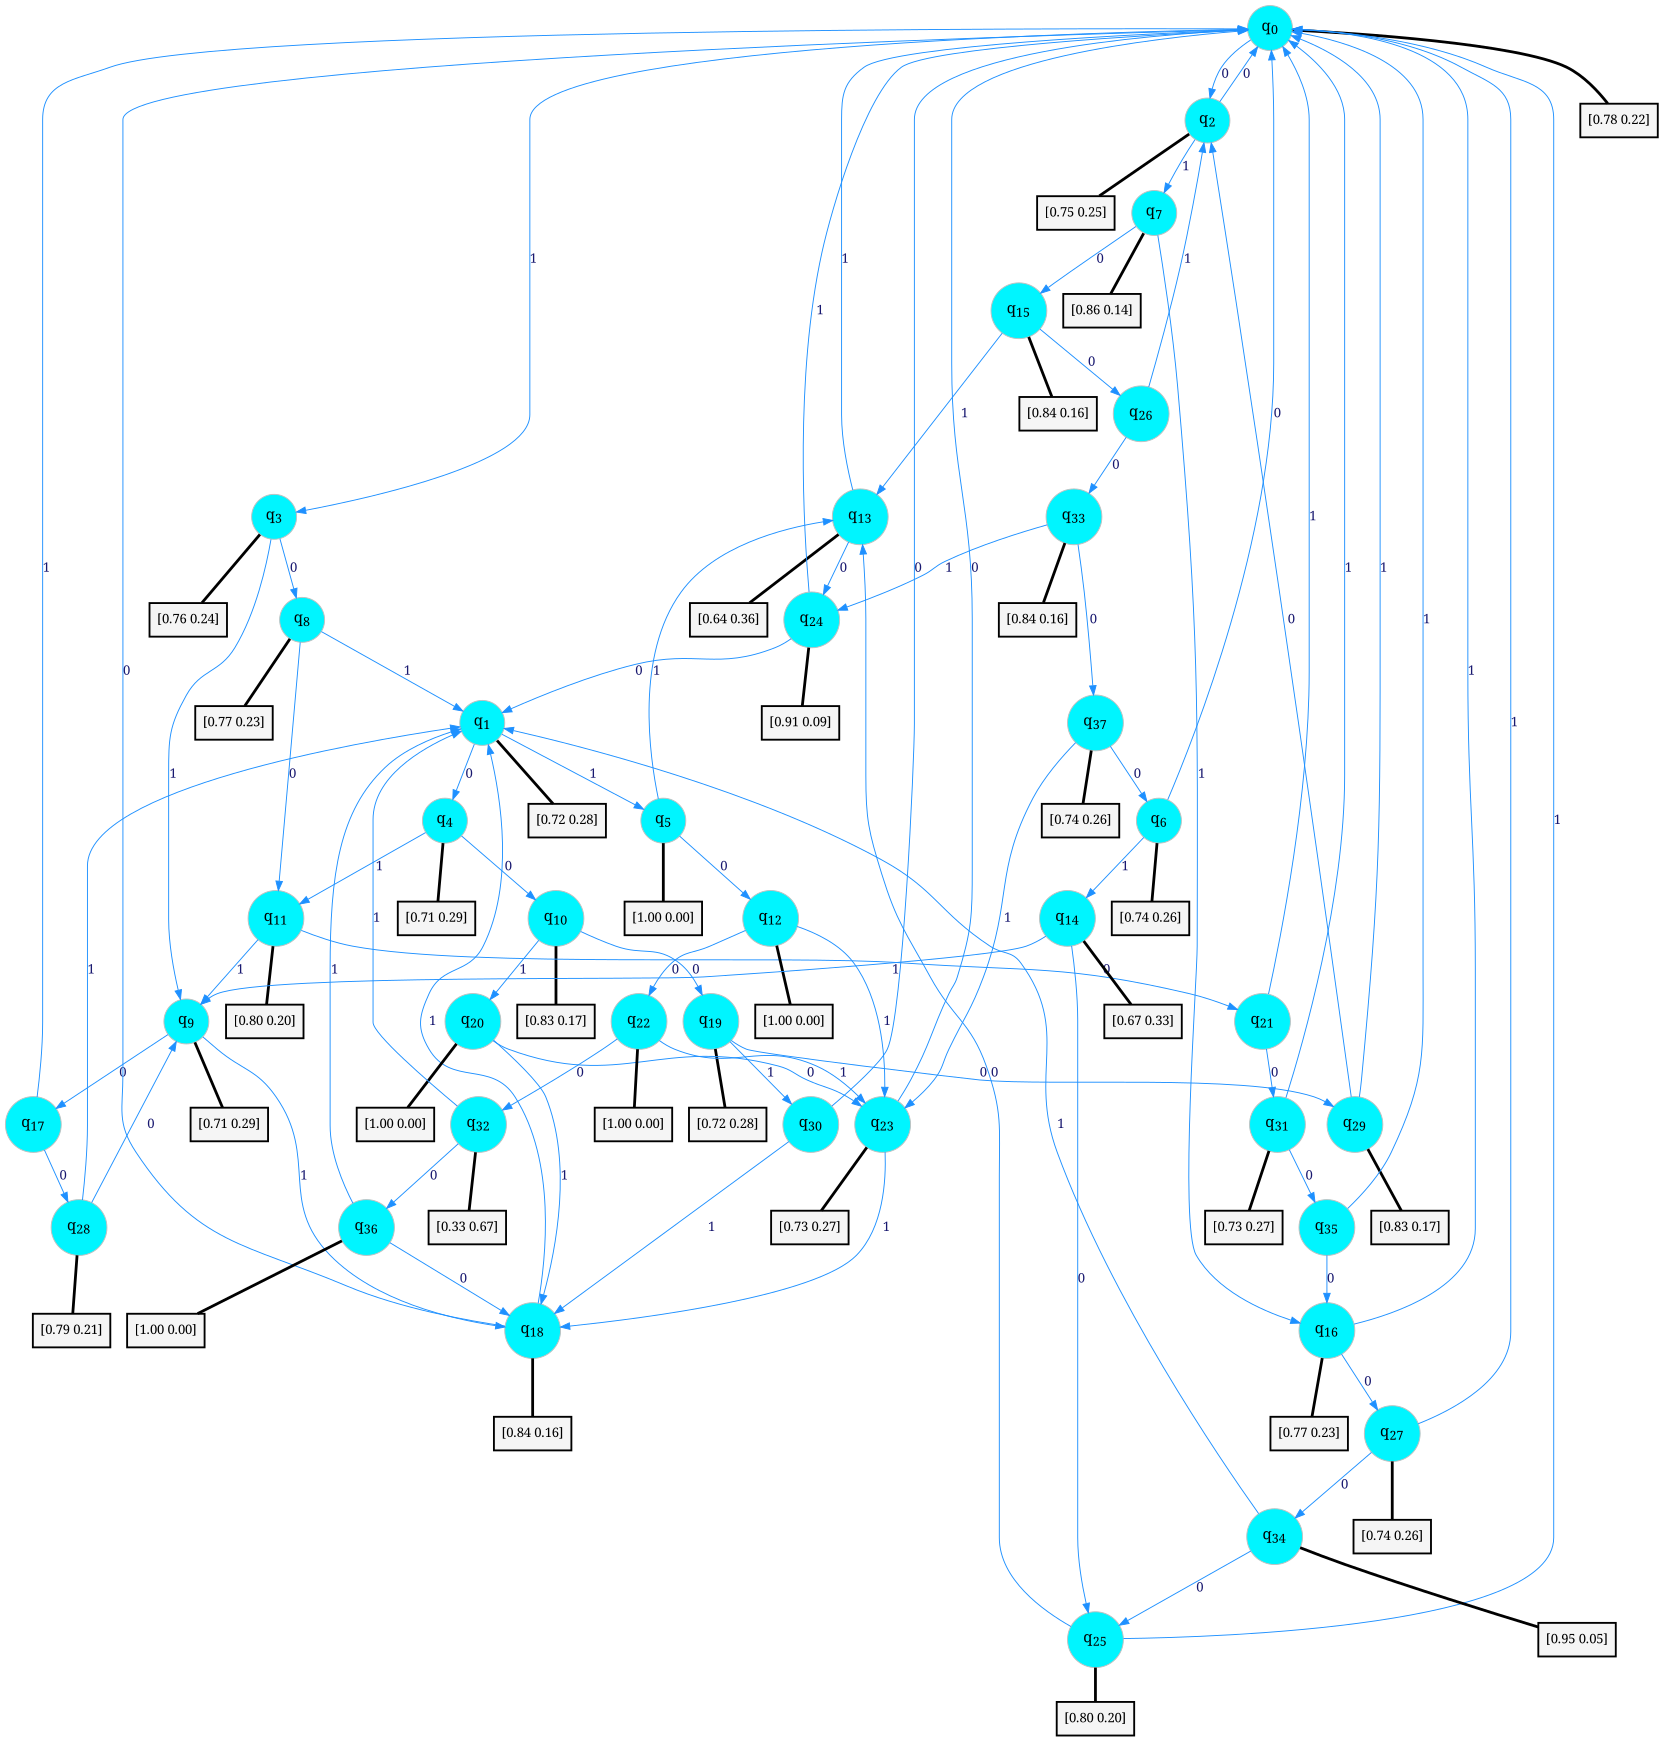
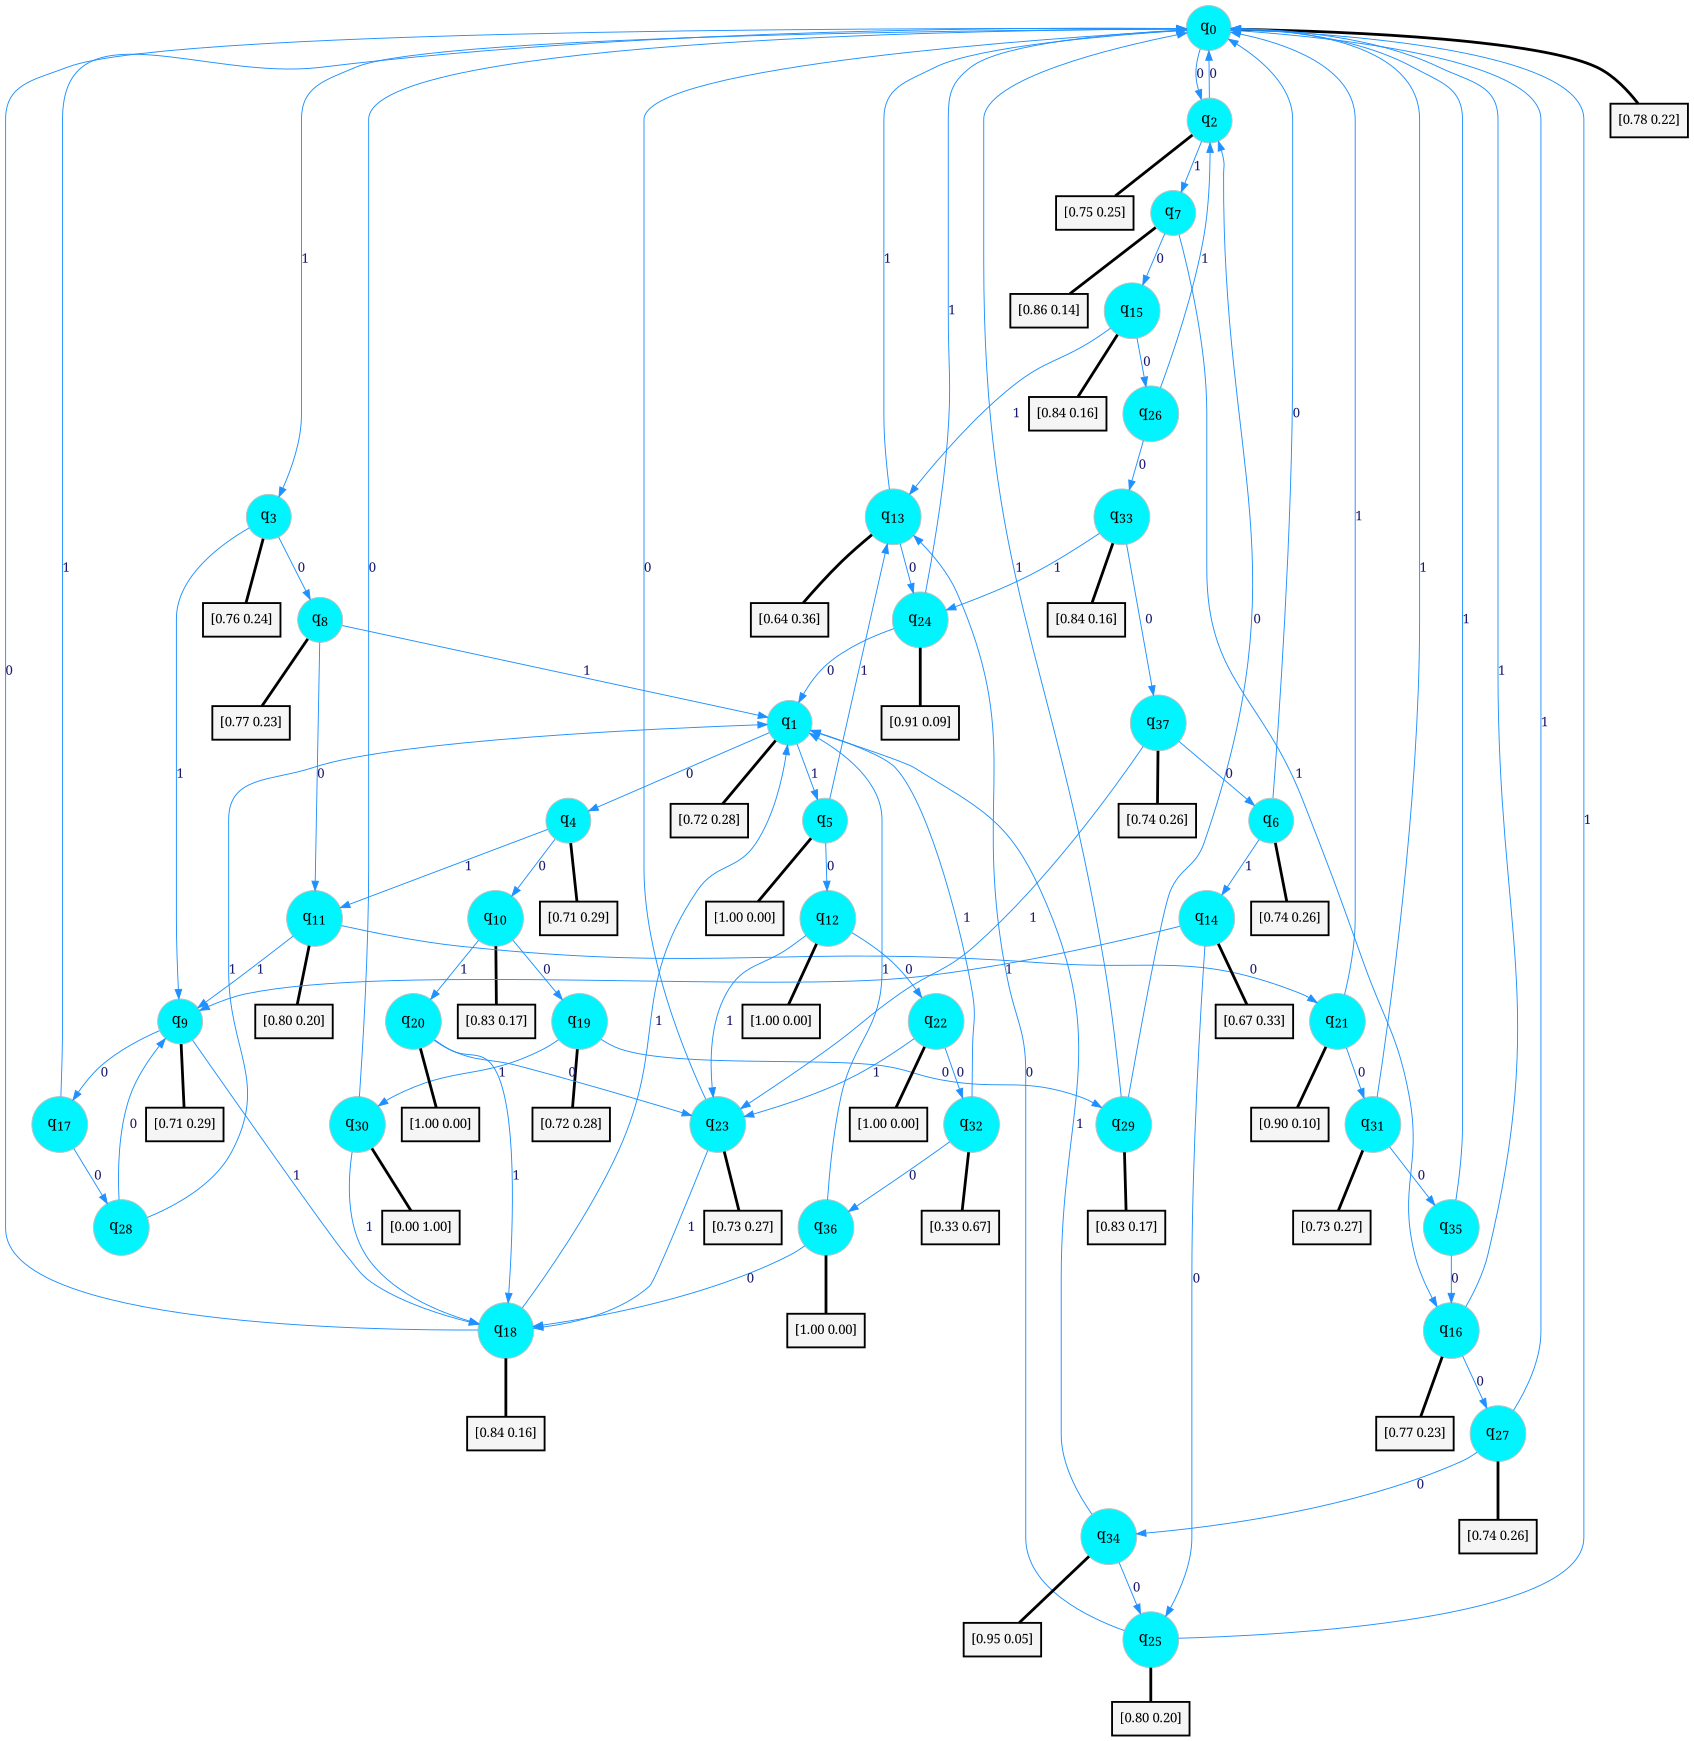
node "[0.90 0.10]": added
node "[0.00 1.00]": added
node "[0.79 0.21]": removed
